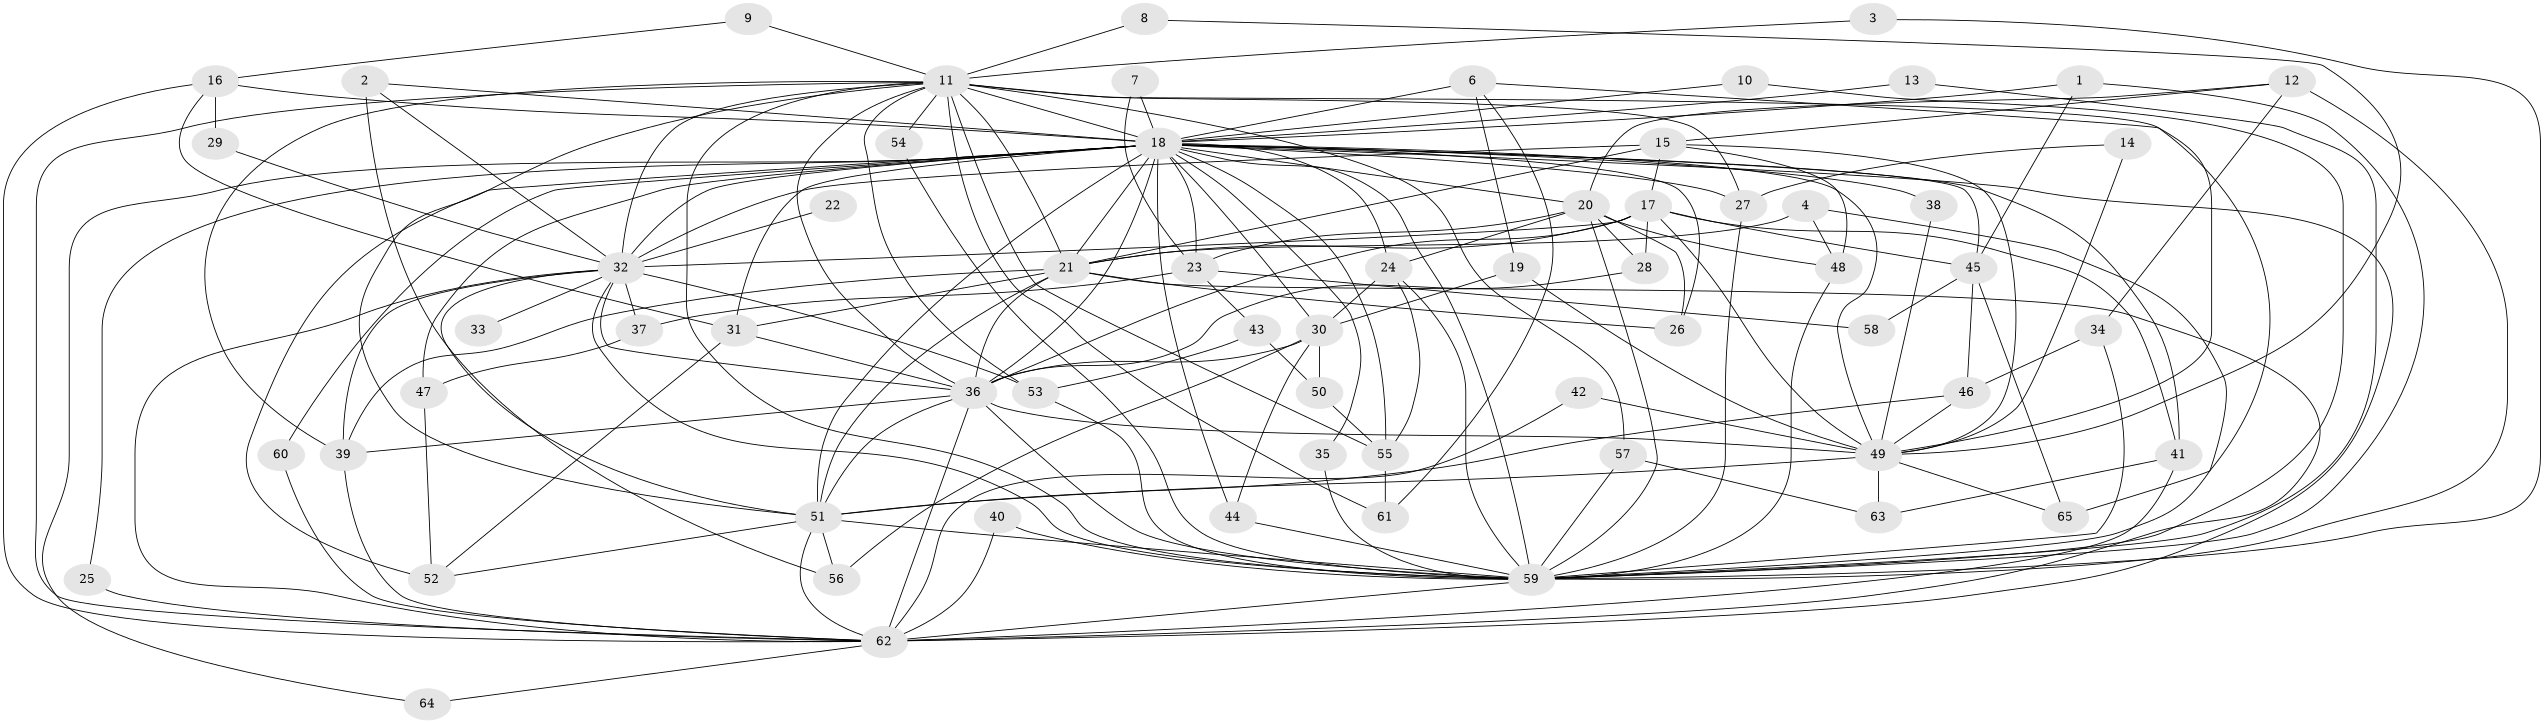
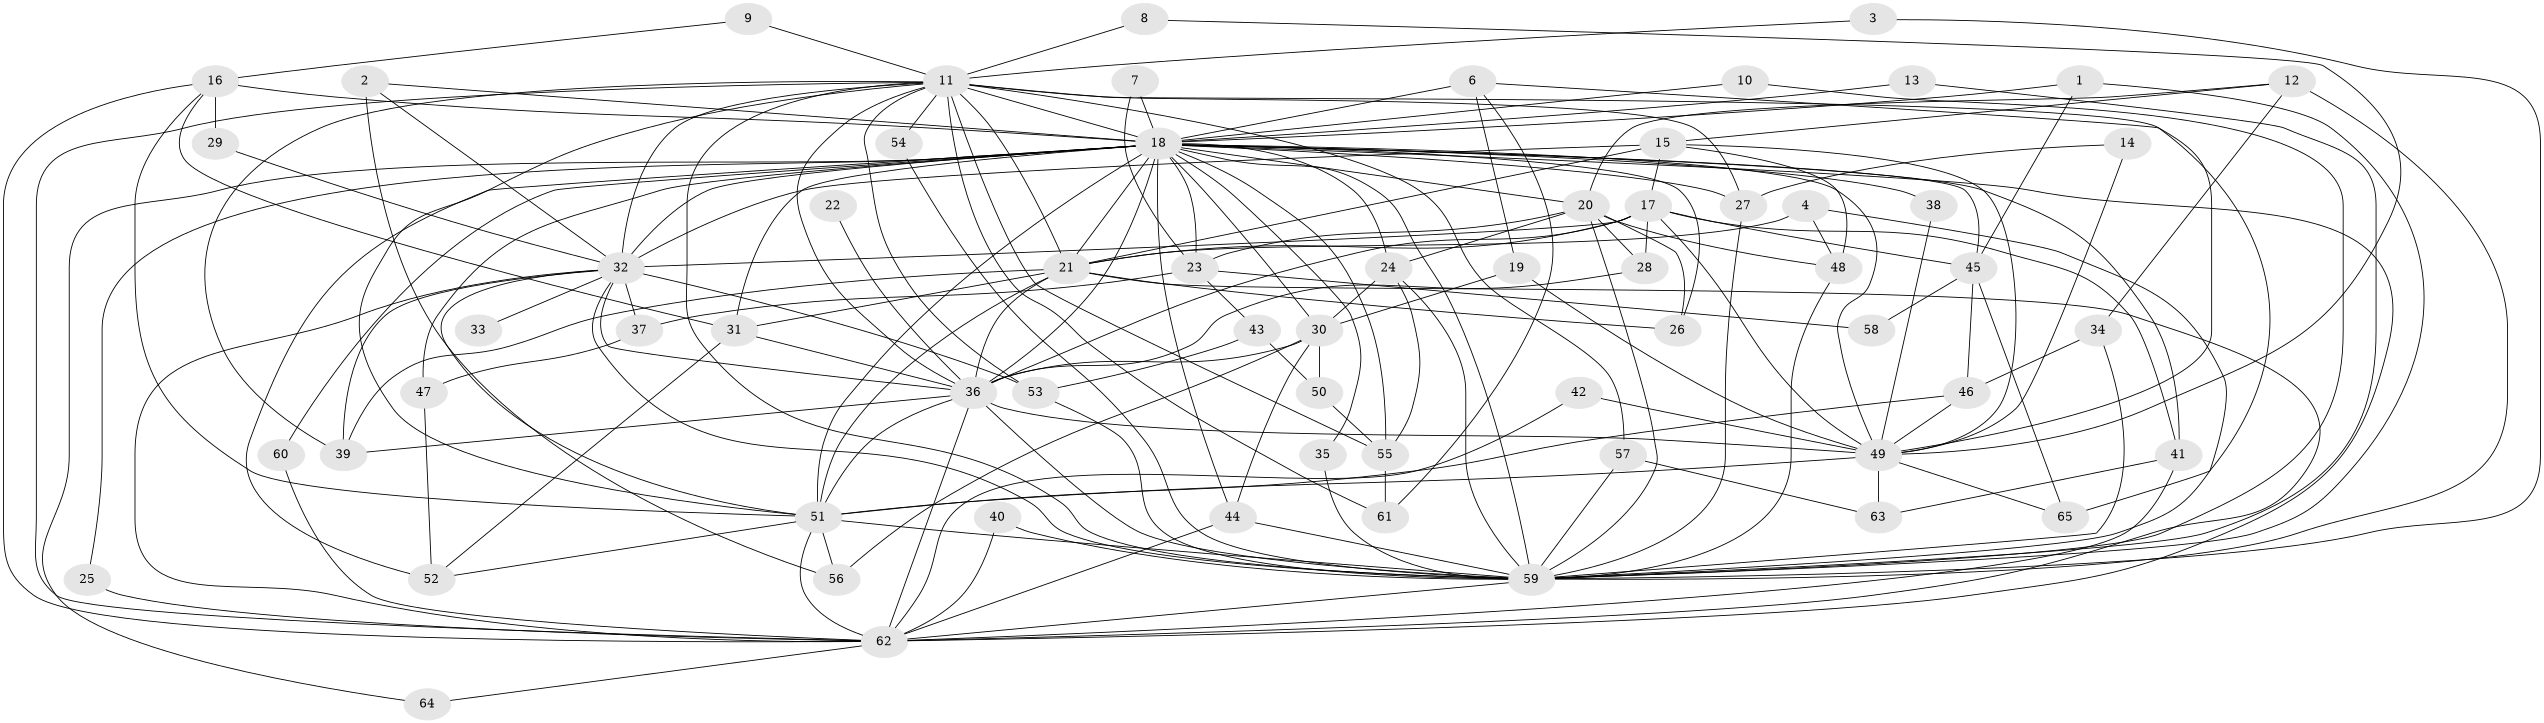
edge "22" -- "32": now "22" -- "36"
edge "16" -- "51": added
edge "39" -- "62": now "44" -- "62"
